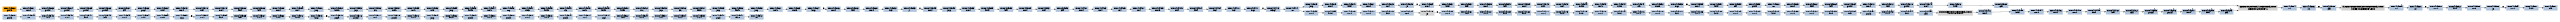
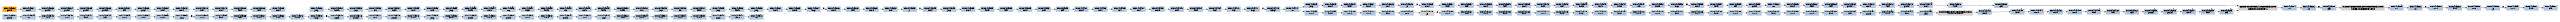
node "0x0041f08a xorl": removed
